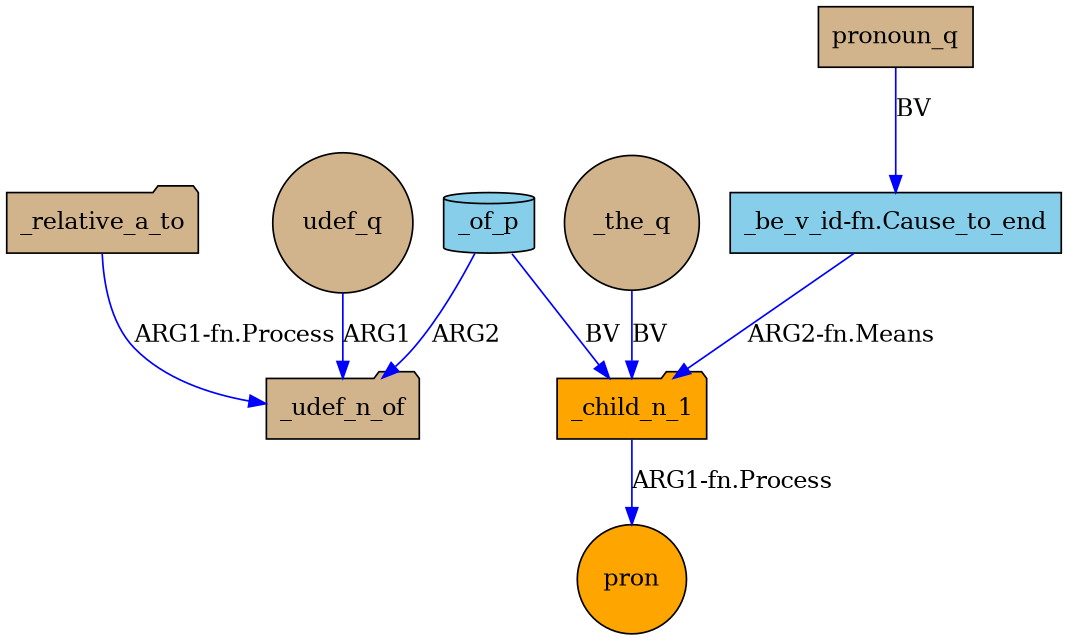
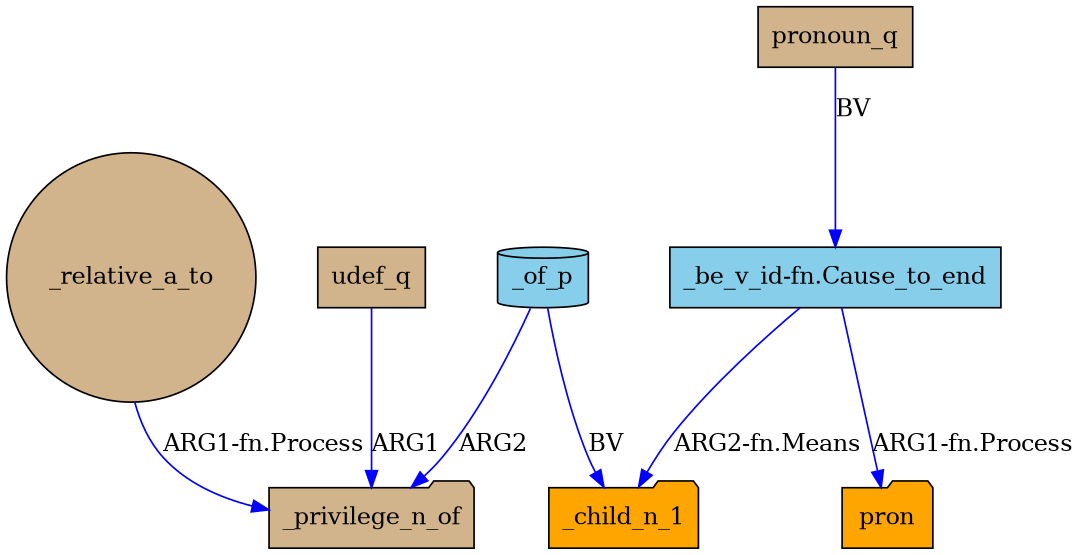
node "_relative_a_to": shape folder -> circle
node "udef_q": shape circle -> box
node "_the_q": removed
node "_udef_n_of": label "_udef_n_of" -> "_privilege_n_of"
edge "_child_n_1" -> "pron": now "_be_v_id-fn.Cause_to_end" -> "pron"
node "pron": shape circle -> folder
